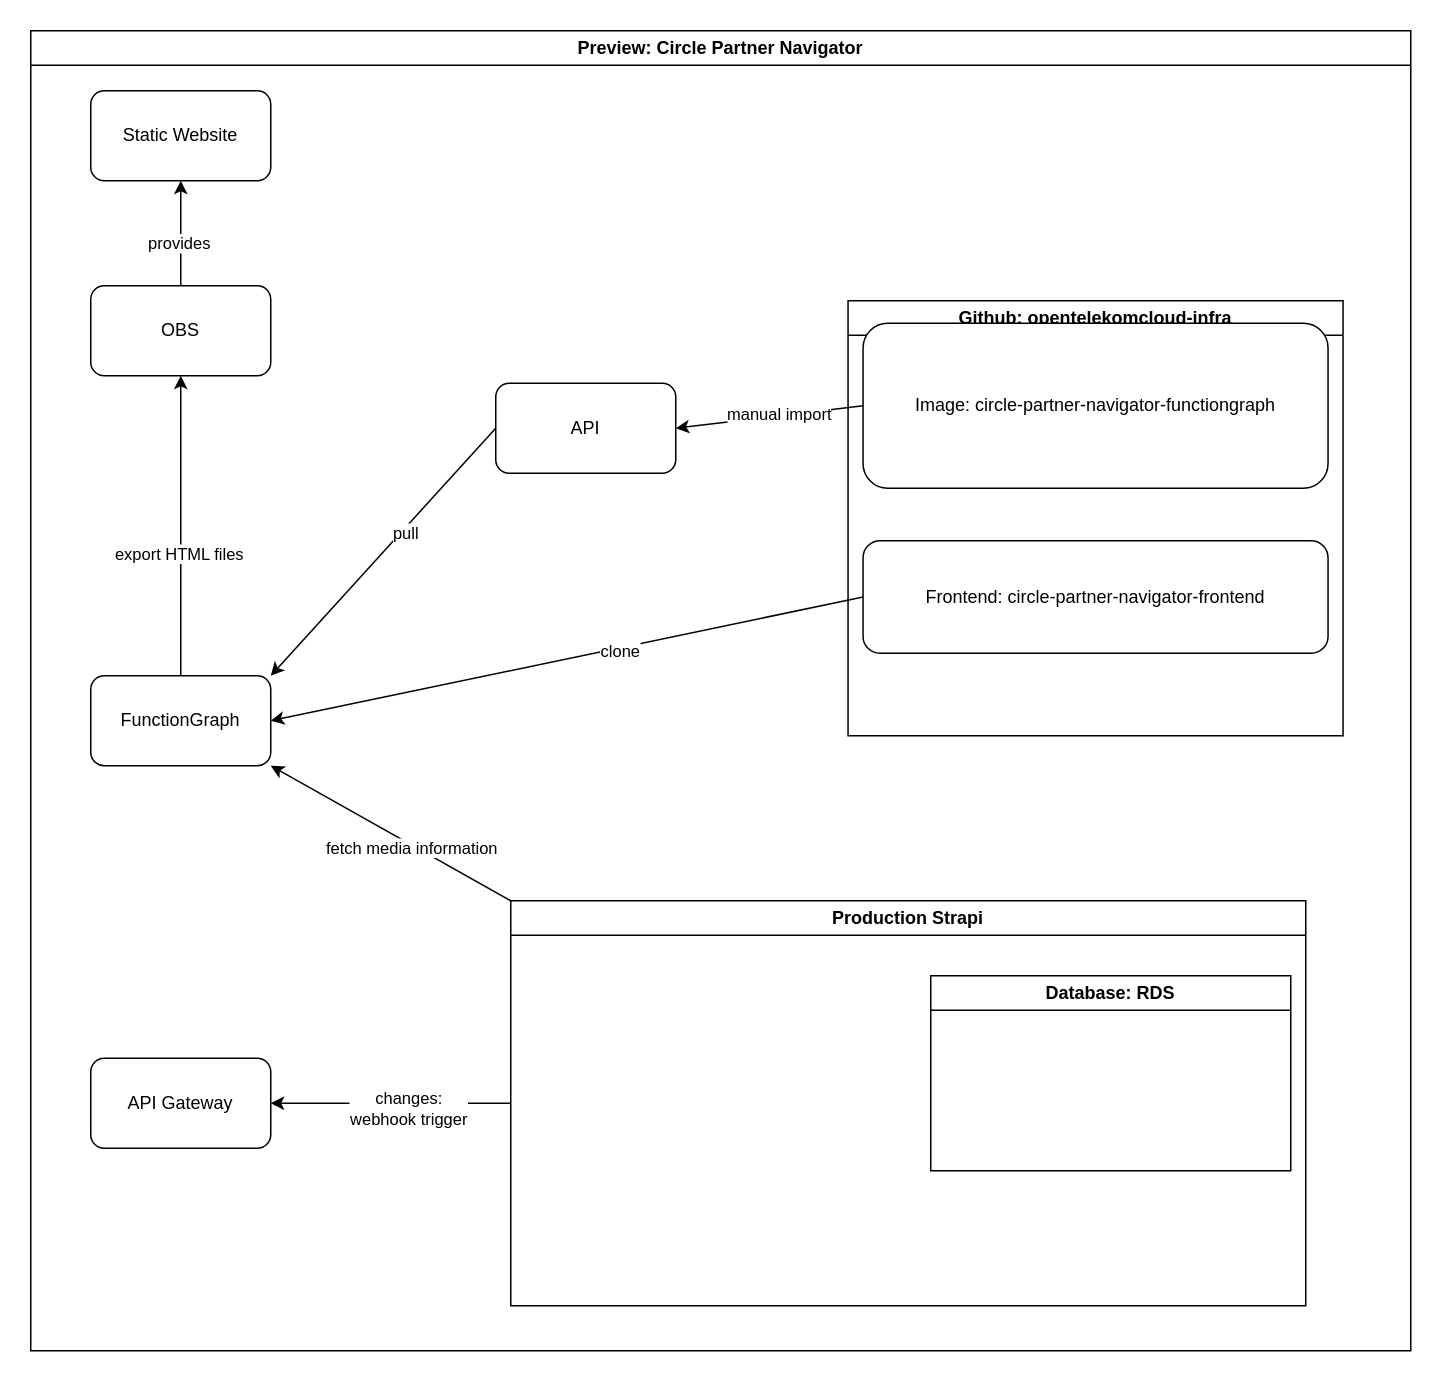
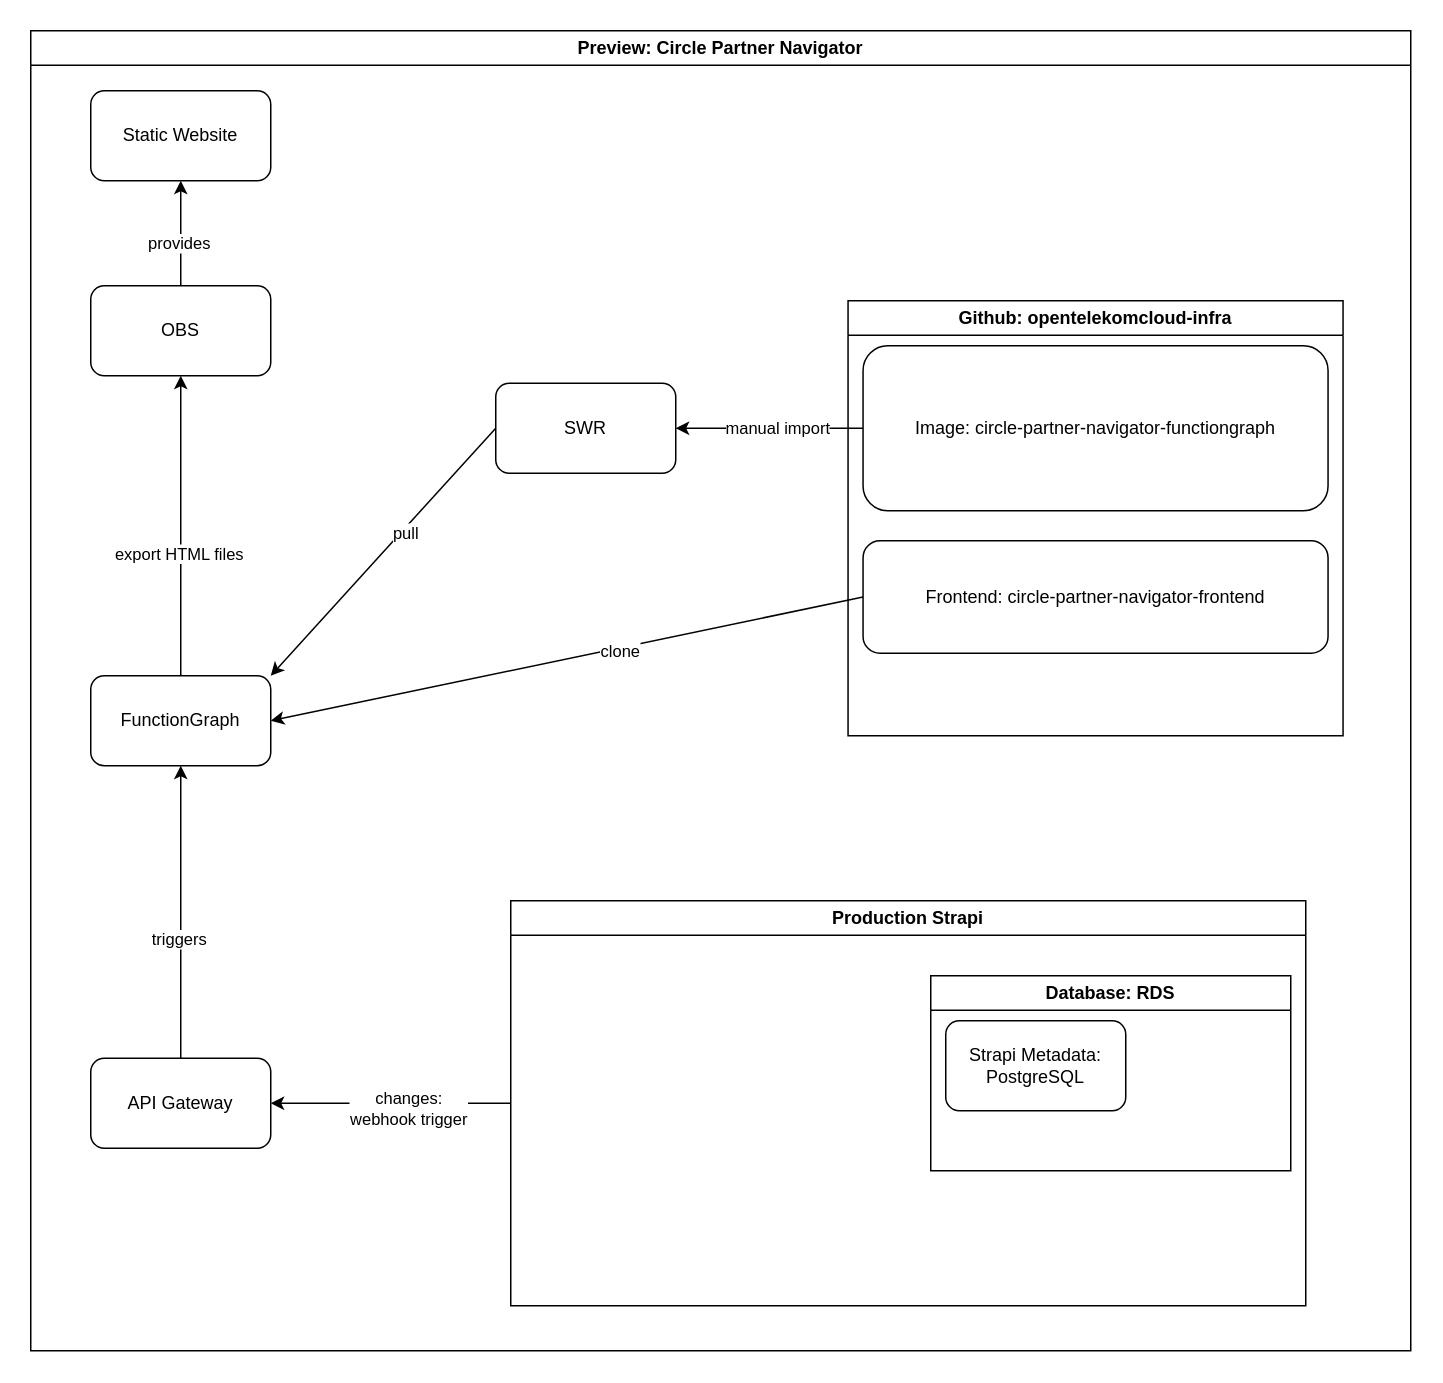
node "Image: circle-partner-navigator-functiongraph": moved (1096, 406) -> (1096, 428)
node "API": label "API" -> "SWR"
edge "Production Strapi" -> "FunctionGraph": removed, label "fetch media information"
edge "API Gateway" -> "FunctionGraph": added, label "triggers"
node "Strapi Metadata: PostgreSQL": added
